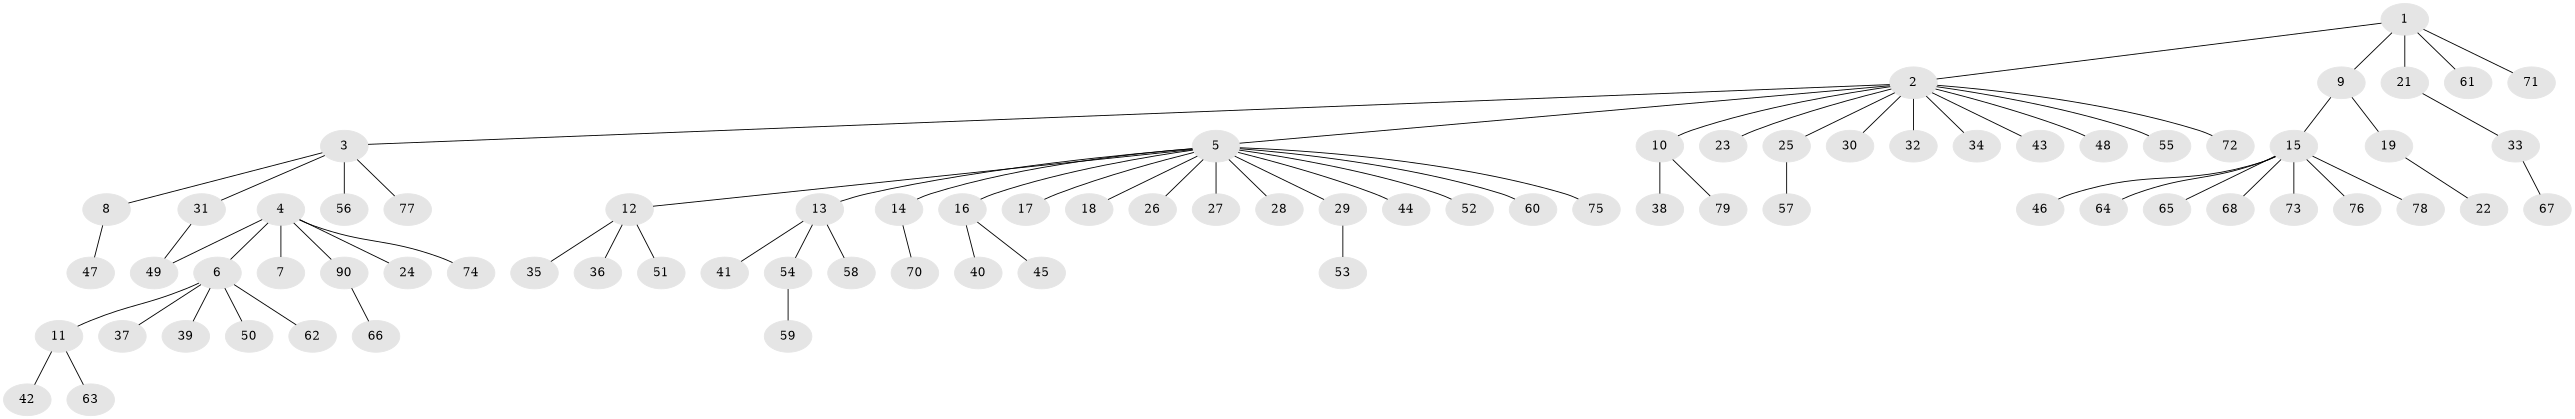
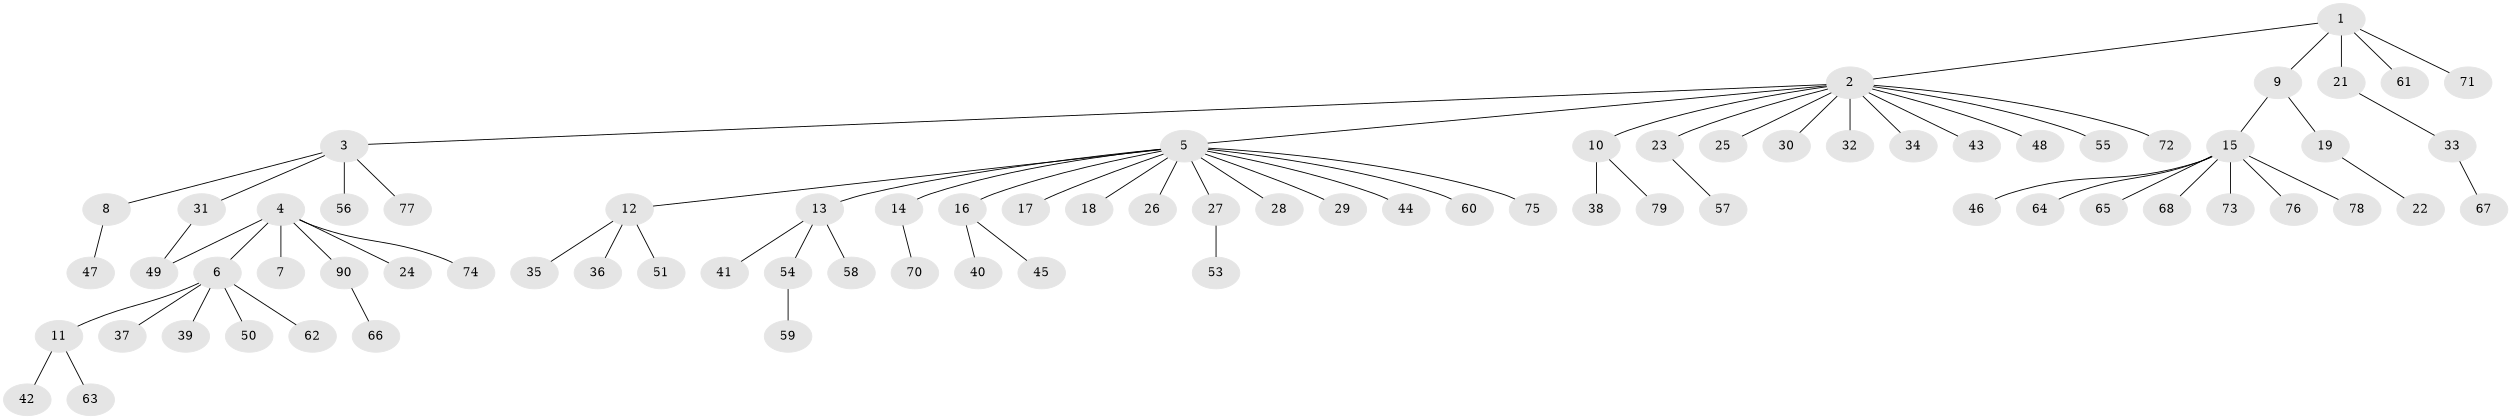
edge "25" -- "57": now "23" -- "57"
node "52": removed
edge "29" -- "53": now "27" -- "53"
